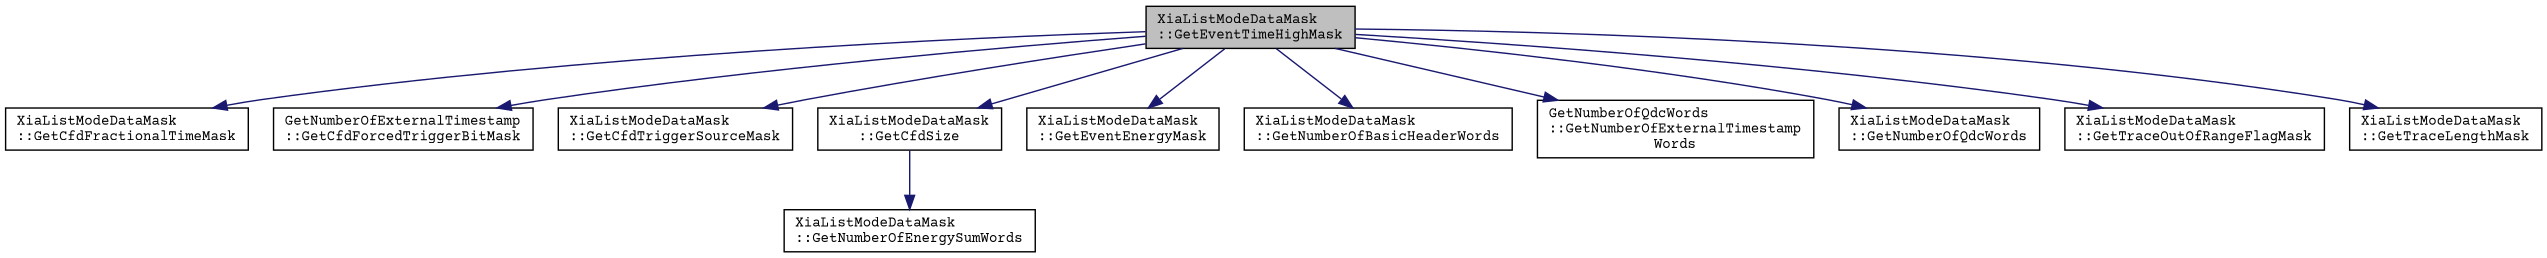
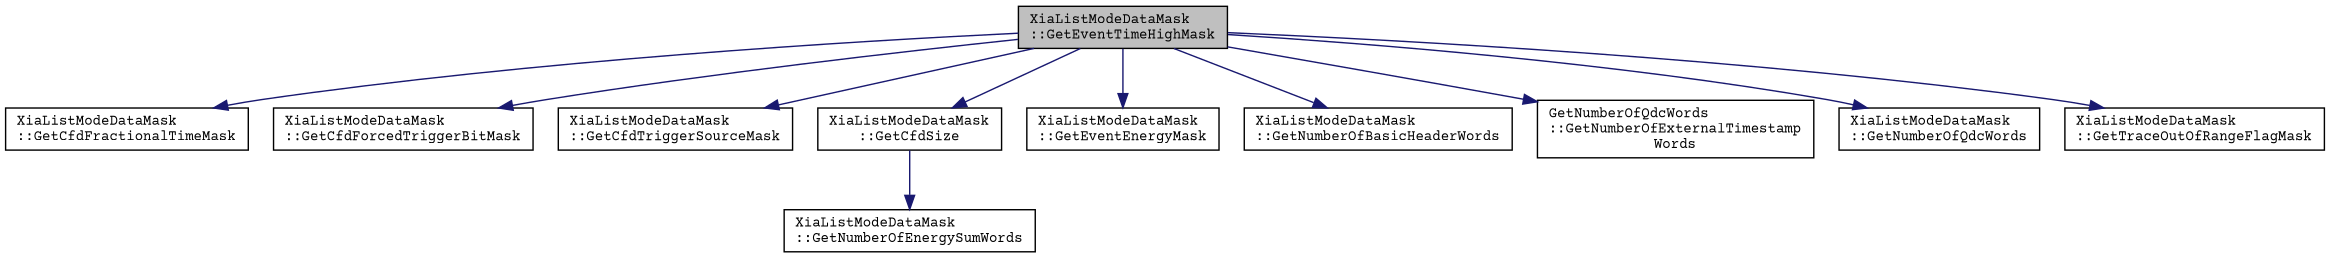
node "GetNumberOfExternalTimestamp ::GetCfdForcedTriggerBitMask": label "GetNumberOfExternalTimestamp ::GetCfdForcedTriggerBitMask" -> "XiaListModeDataMask ::GetCfdForcedTriggerBitMask"
node "XiaListModeDataMask ::GetTraceLengthMask": removed
